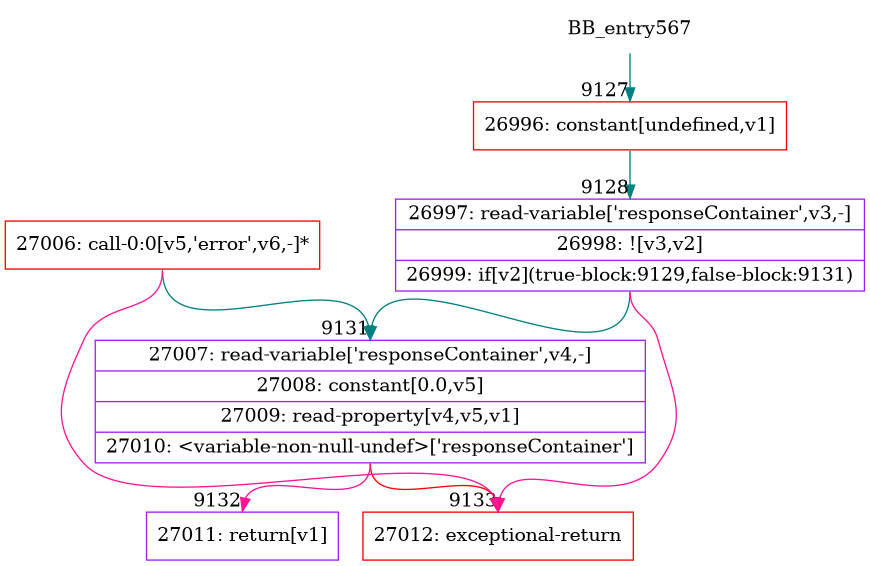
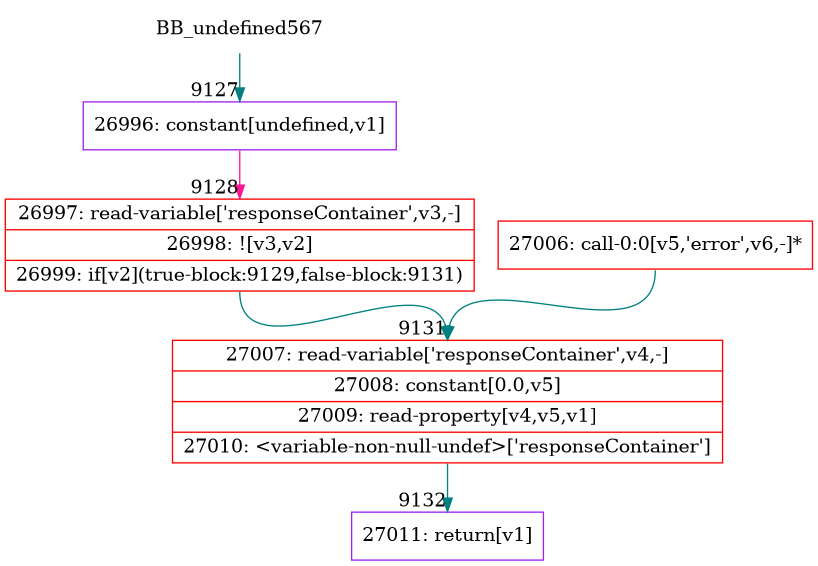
node "BB_entry567": label "BB_entry567" -> "BB_undefined567"
node "26996: constant[undefined,v1]": color red -> purple
edge "26996: constant[undefined,v1]" -> "26997: read-variable['responseContainer',v3,-]": color teal -> deeppink
node "26997: read-variable['responseContainer',v3,-]": color purple -> red
node "27007: read-variable['responseContainer',v4,-]": color purple -> red
edge "27007: read-variable['responseContainer',v4,-]" -> "27011: return[v1]": color deeppink -> teal
node "27012: exceptional-return": removed
